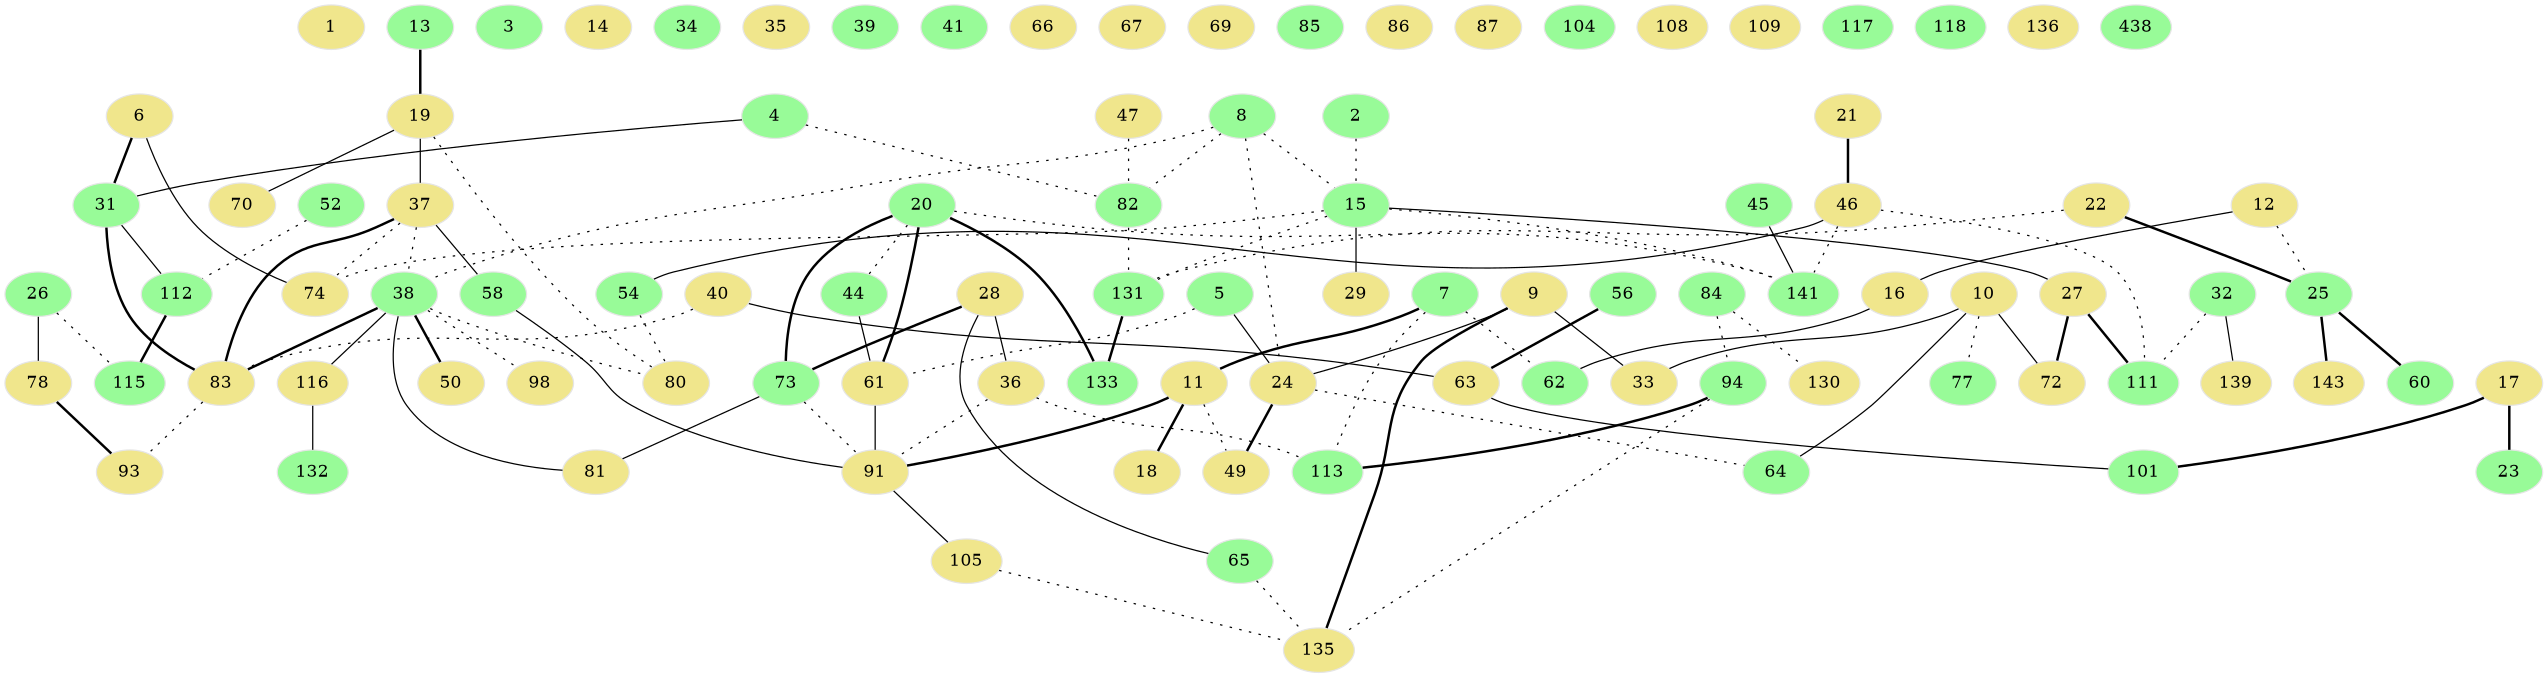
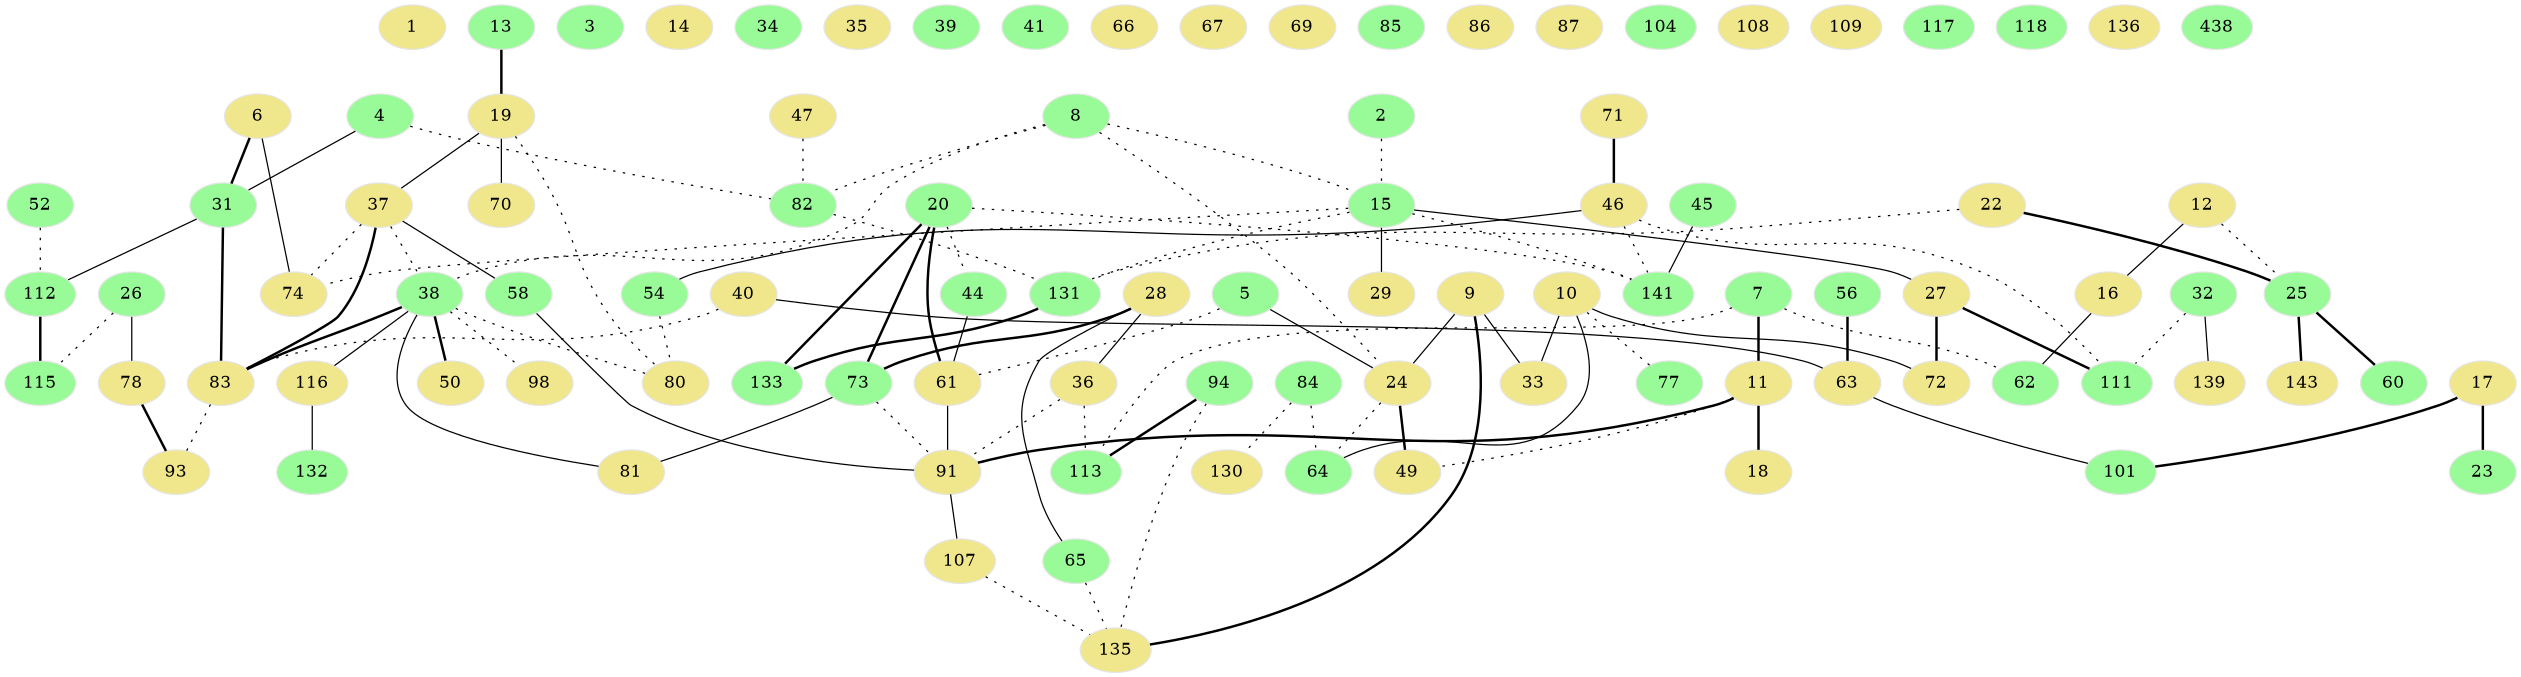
node "21": label "21" -> "71"
edge "84" -- "94": now "84" -- "64"
node "105": label "105" -> "107"
